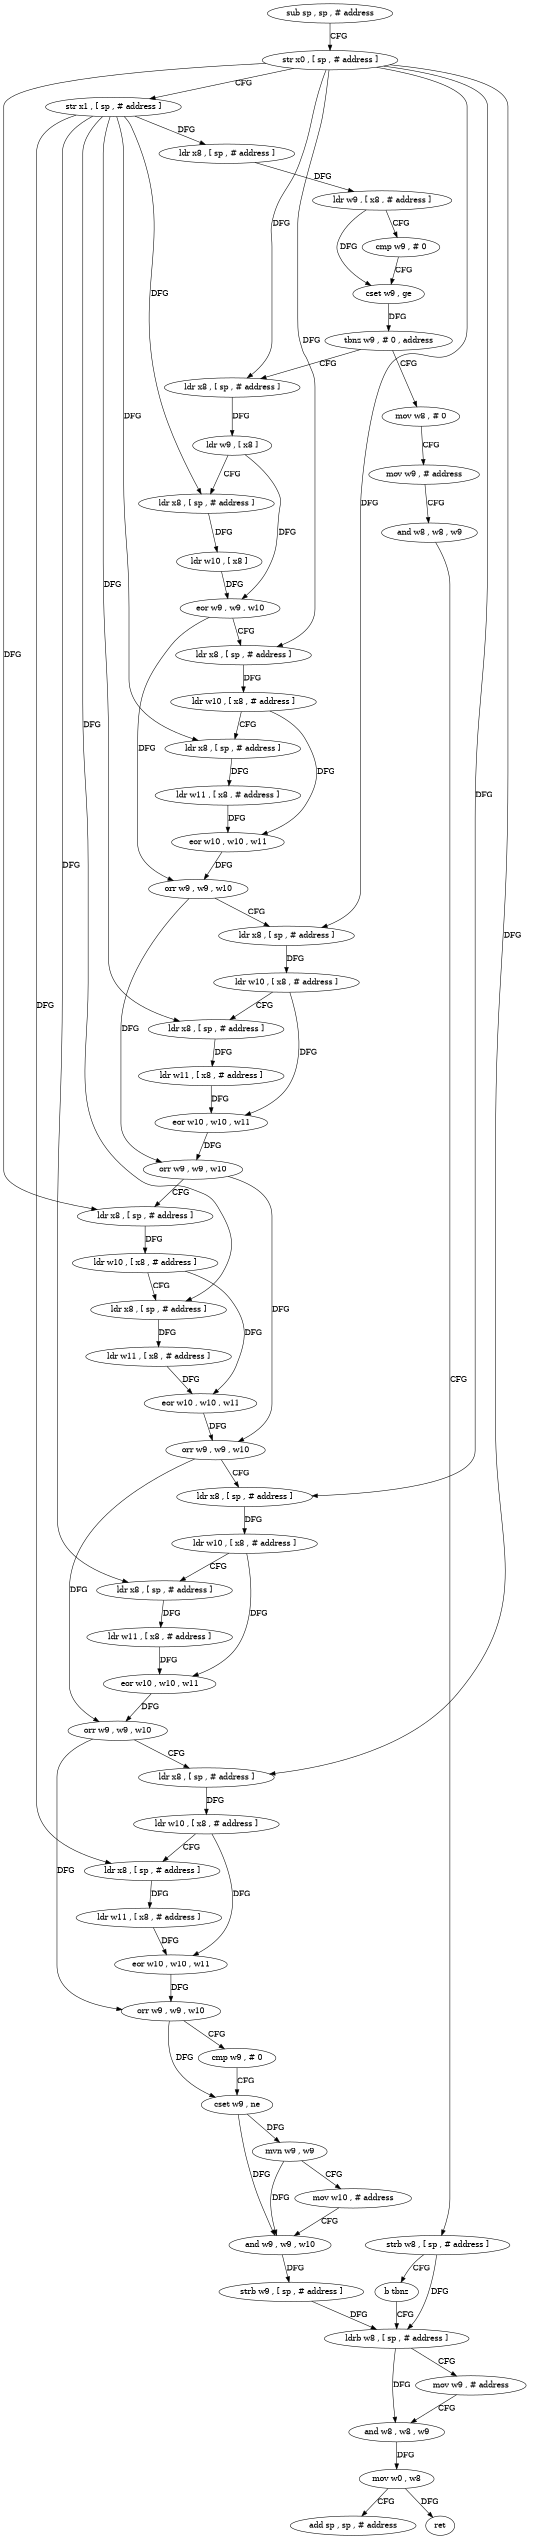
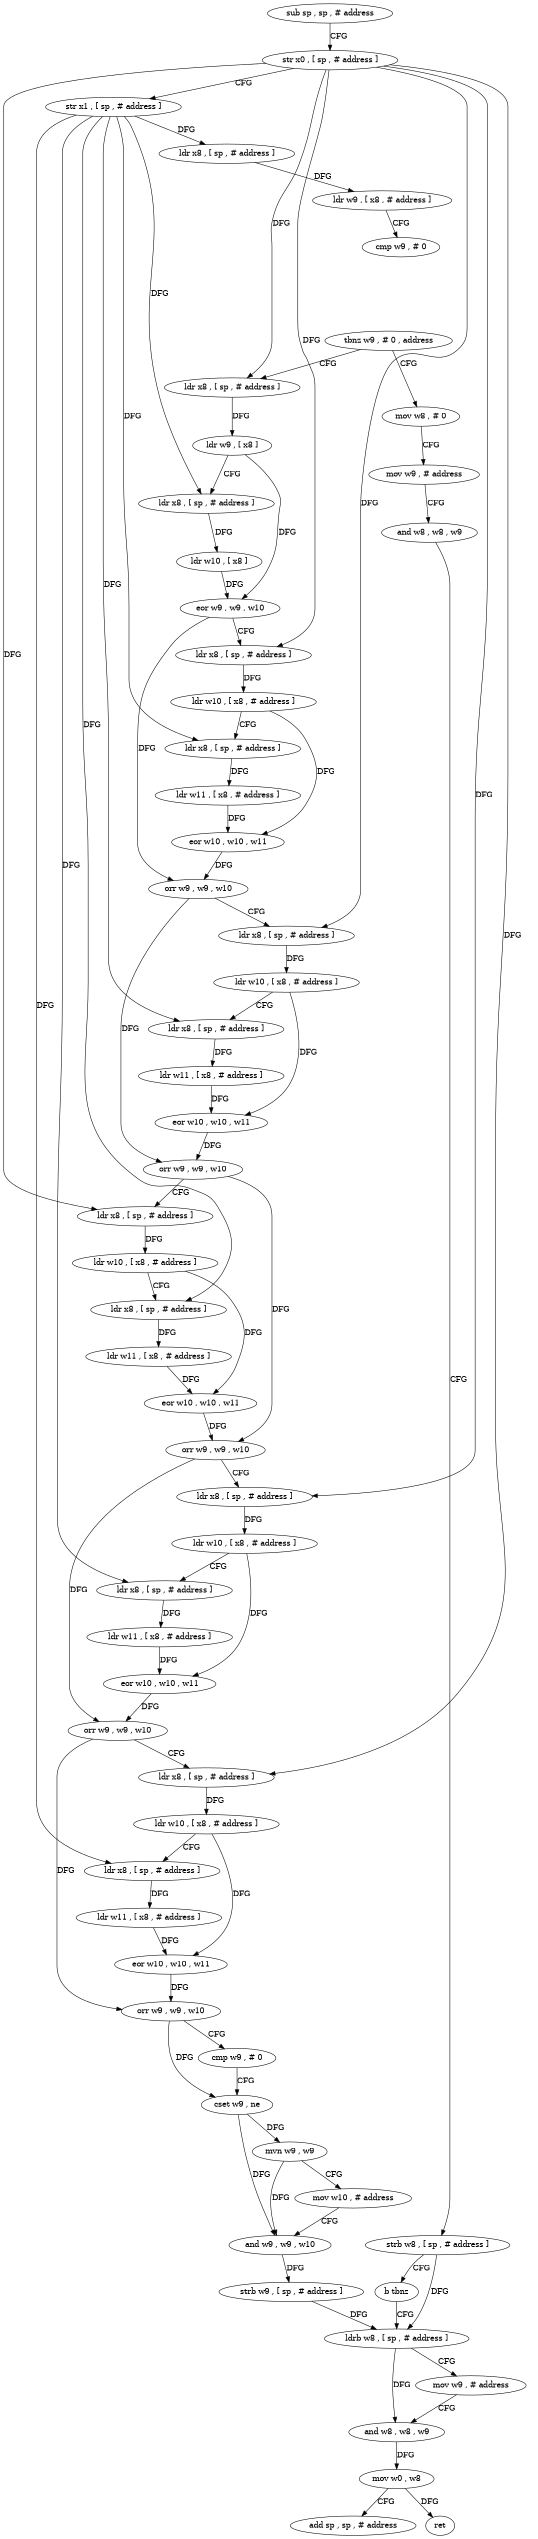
node "cset w9 , ge": removed
